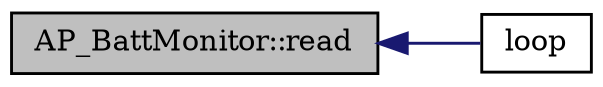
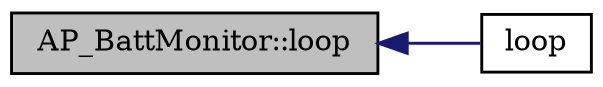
node "AP_BattMonitor::read": label "AP_BattMonitor::read" -> "AP_BattMonitor::loop"
